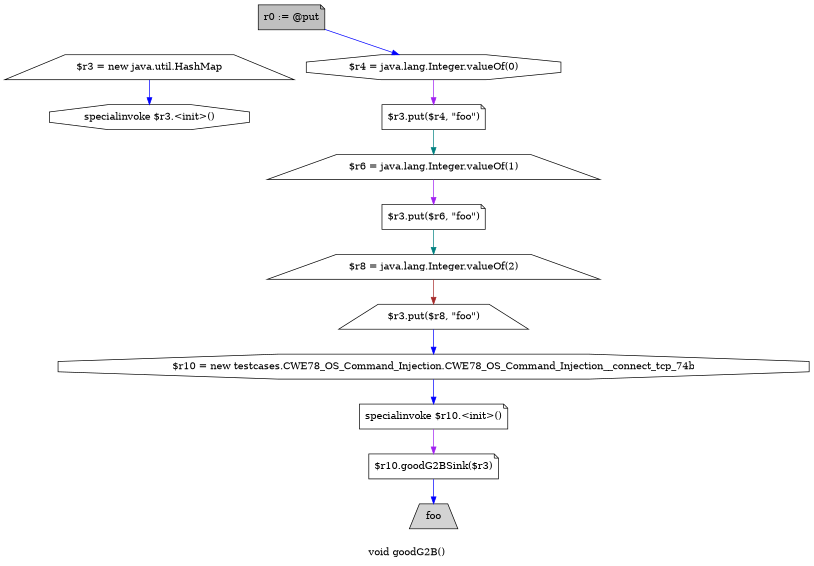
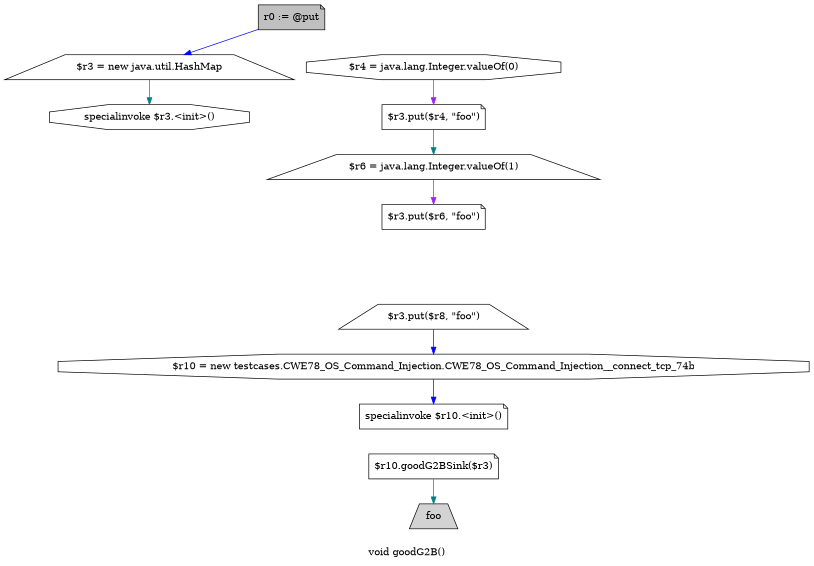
edge "r0 := @put" -> "$r4 = java.lang.Integer.valueOf(0)": now "r0 := @put" -> "$r3 = new java.util.HashMap"
edge "$r3 = new java.util.HashMap" -> "specialinvoke $r3.<init>()": color blue -> teal
node "$r8 = java.lang.Integer.valueOf(2)": removed
edge "specialinvoke $r10.<init>()" -> "$r10.goodG2BSink($r3)": removed
edge "$r10.goodG2BSink($r3)" -> "foo": color blue -> teal
